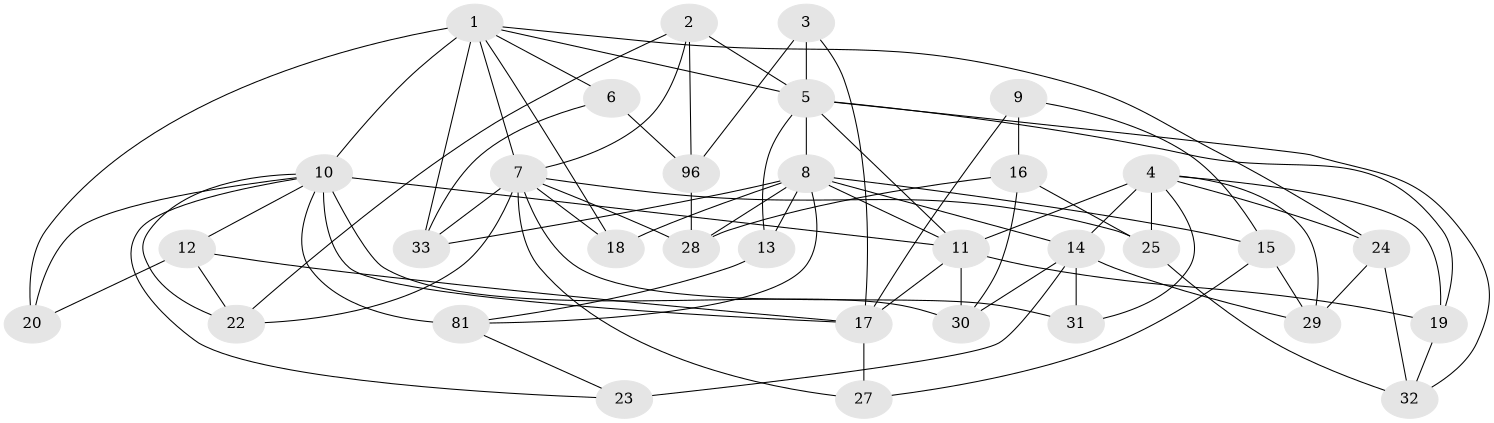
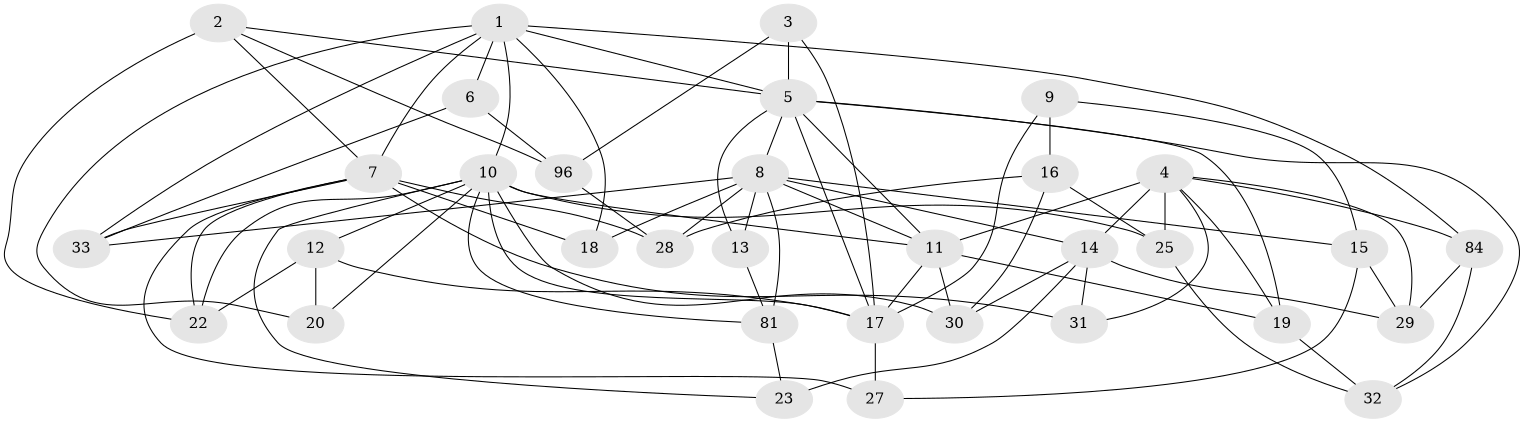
edge "7" -- "25": now "10" -- "25"
edge "5" -- "17": added
node "24": label "24" -> "84"
